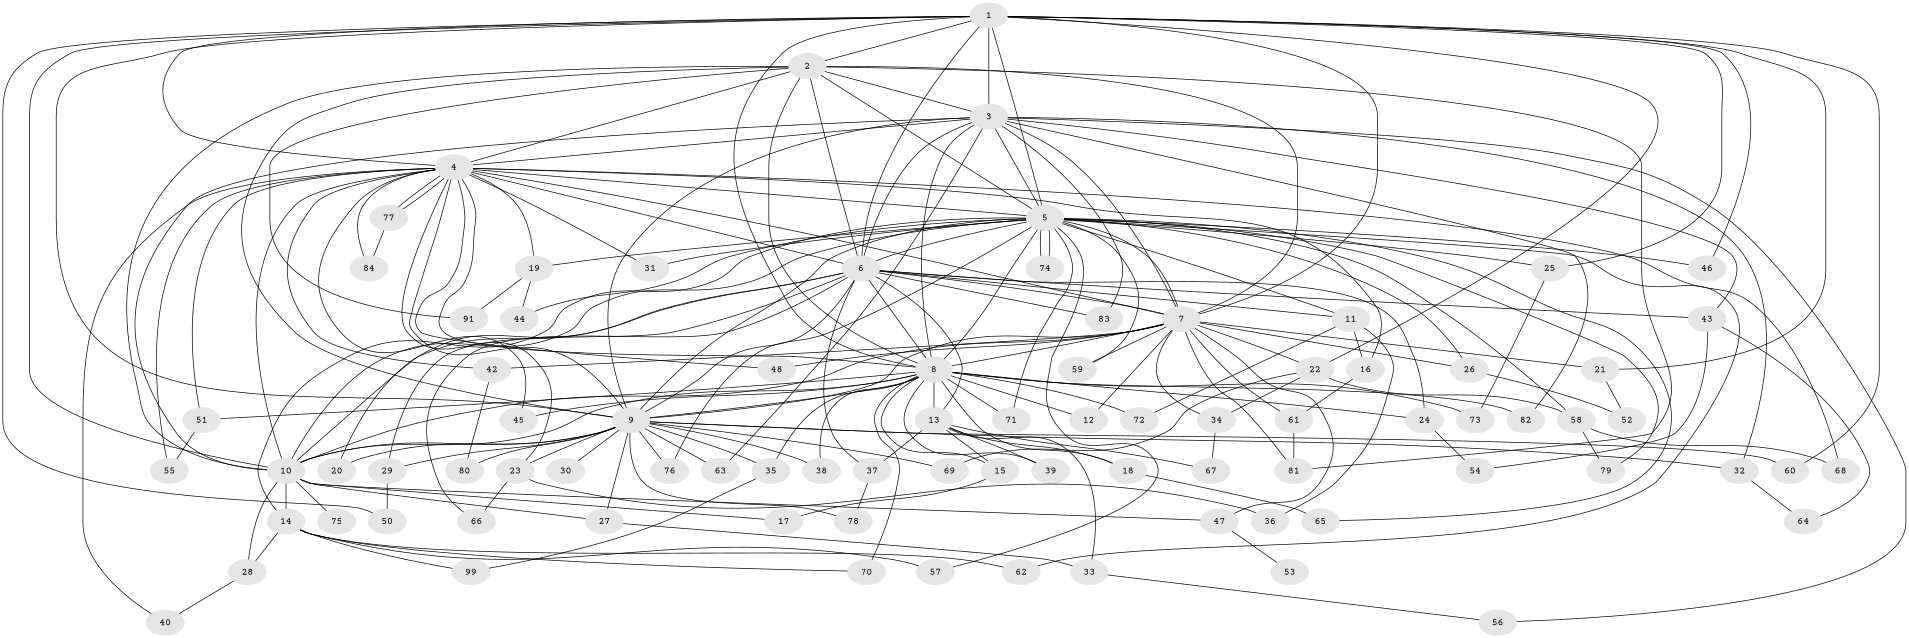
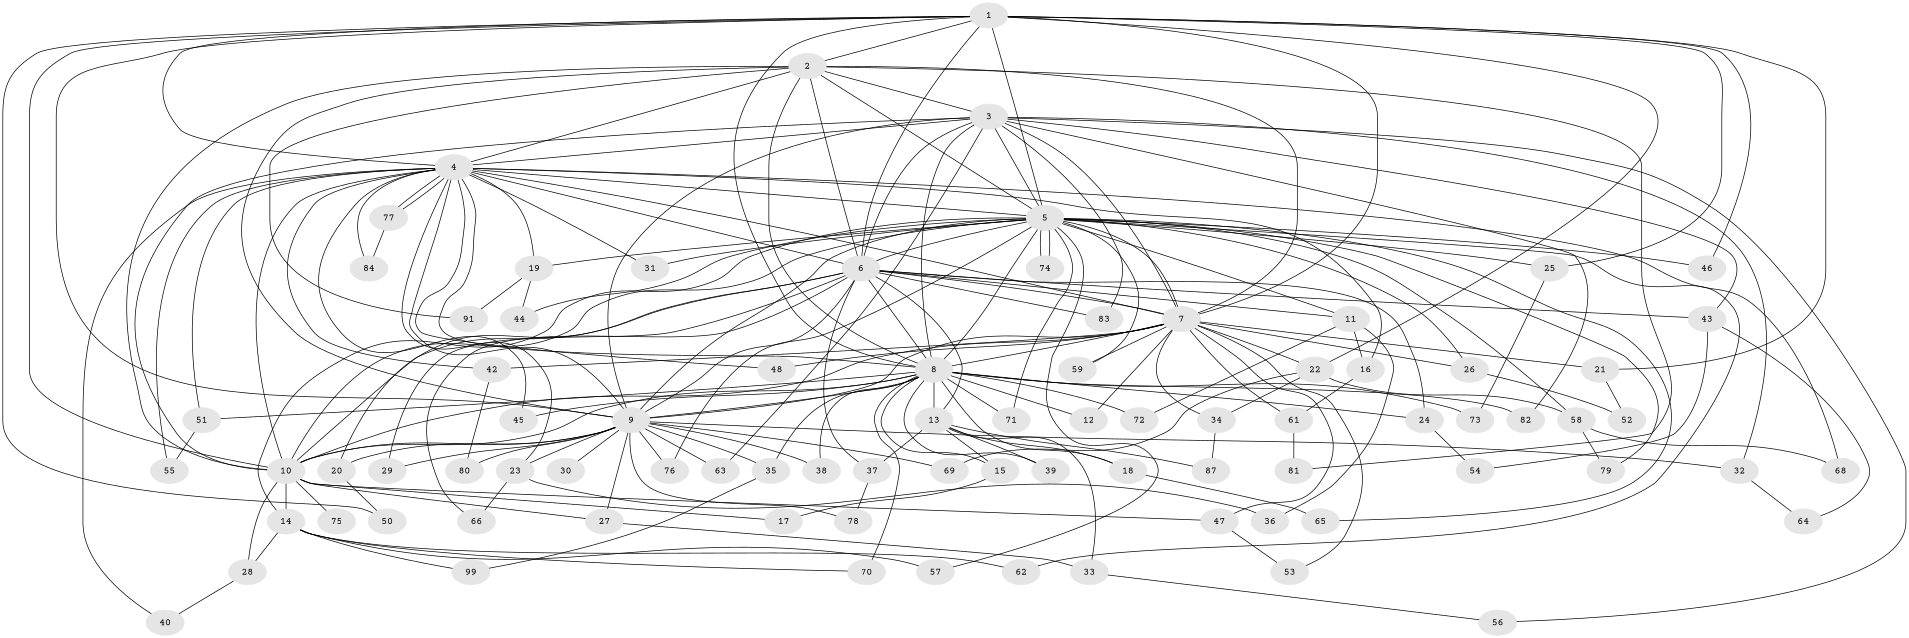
edge "1" -- "3": removed
edge "7" -- "81": now "7" -- "53"
node "67": label "67" -> "87"
node "60": removed
edge "29" -- "50": now "20" -- "50"
